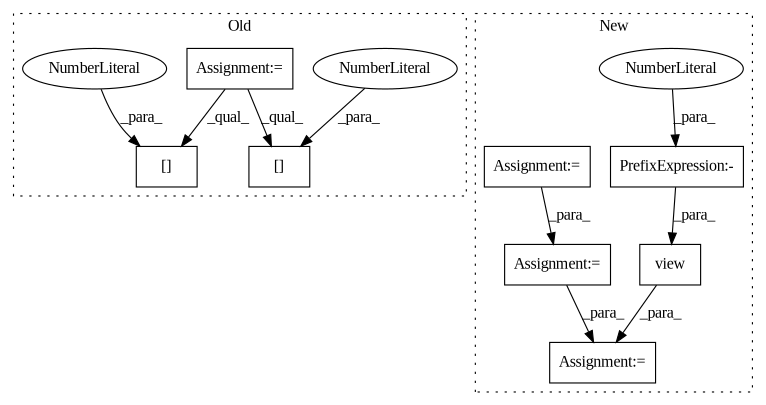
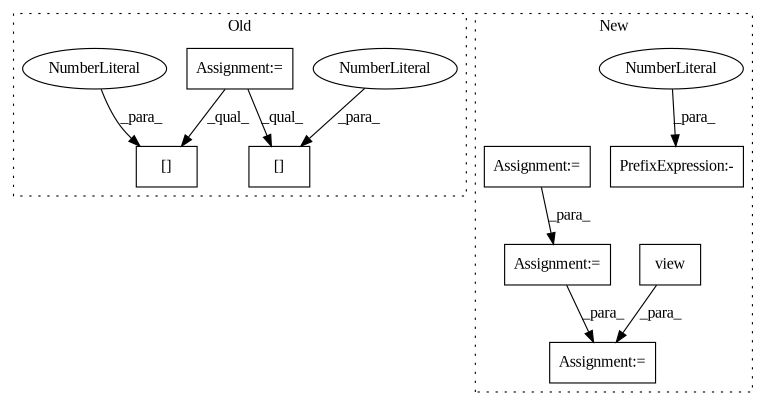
edge "PrefixExpression:-" -> "view": removed, label "_para_"
